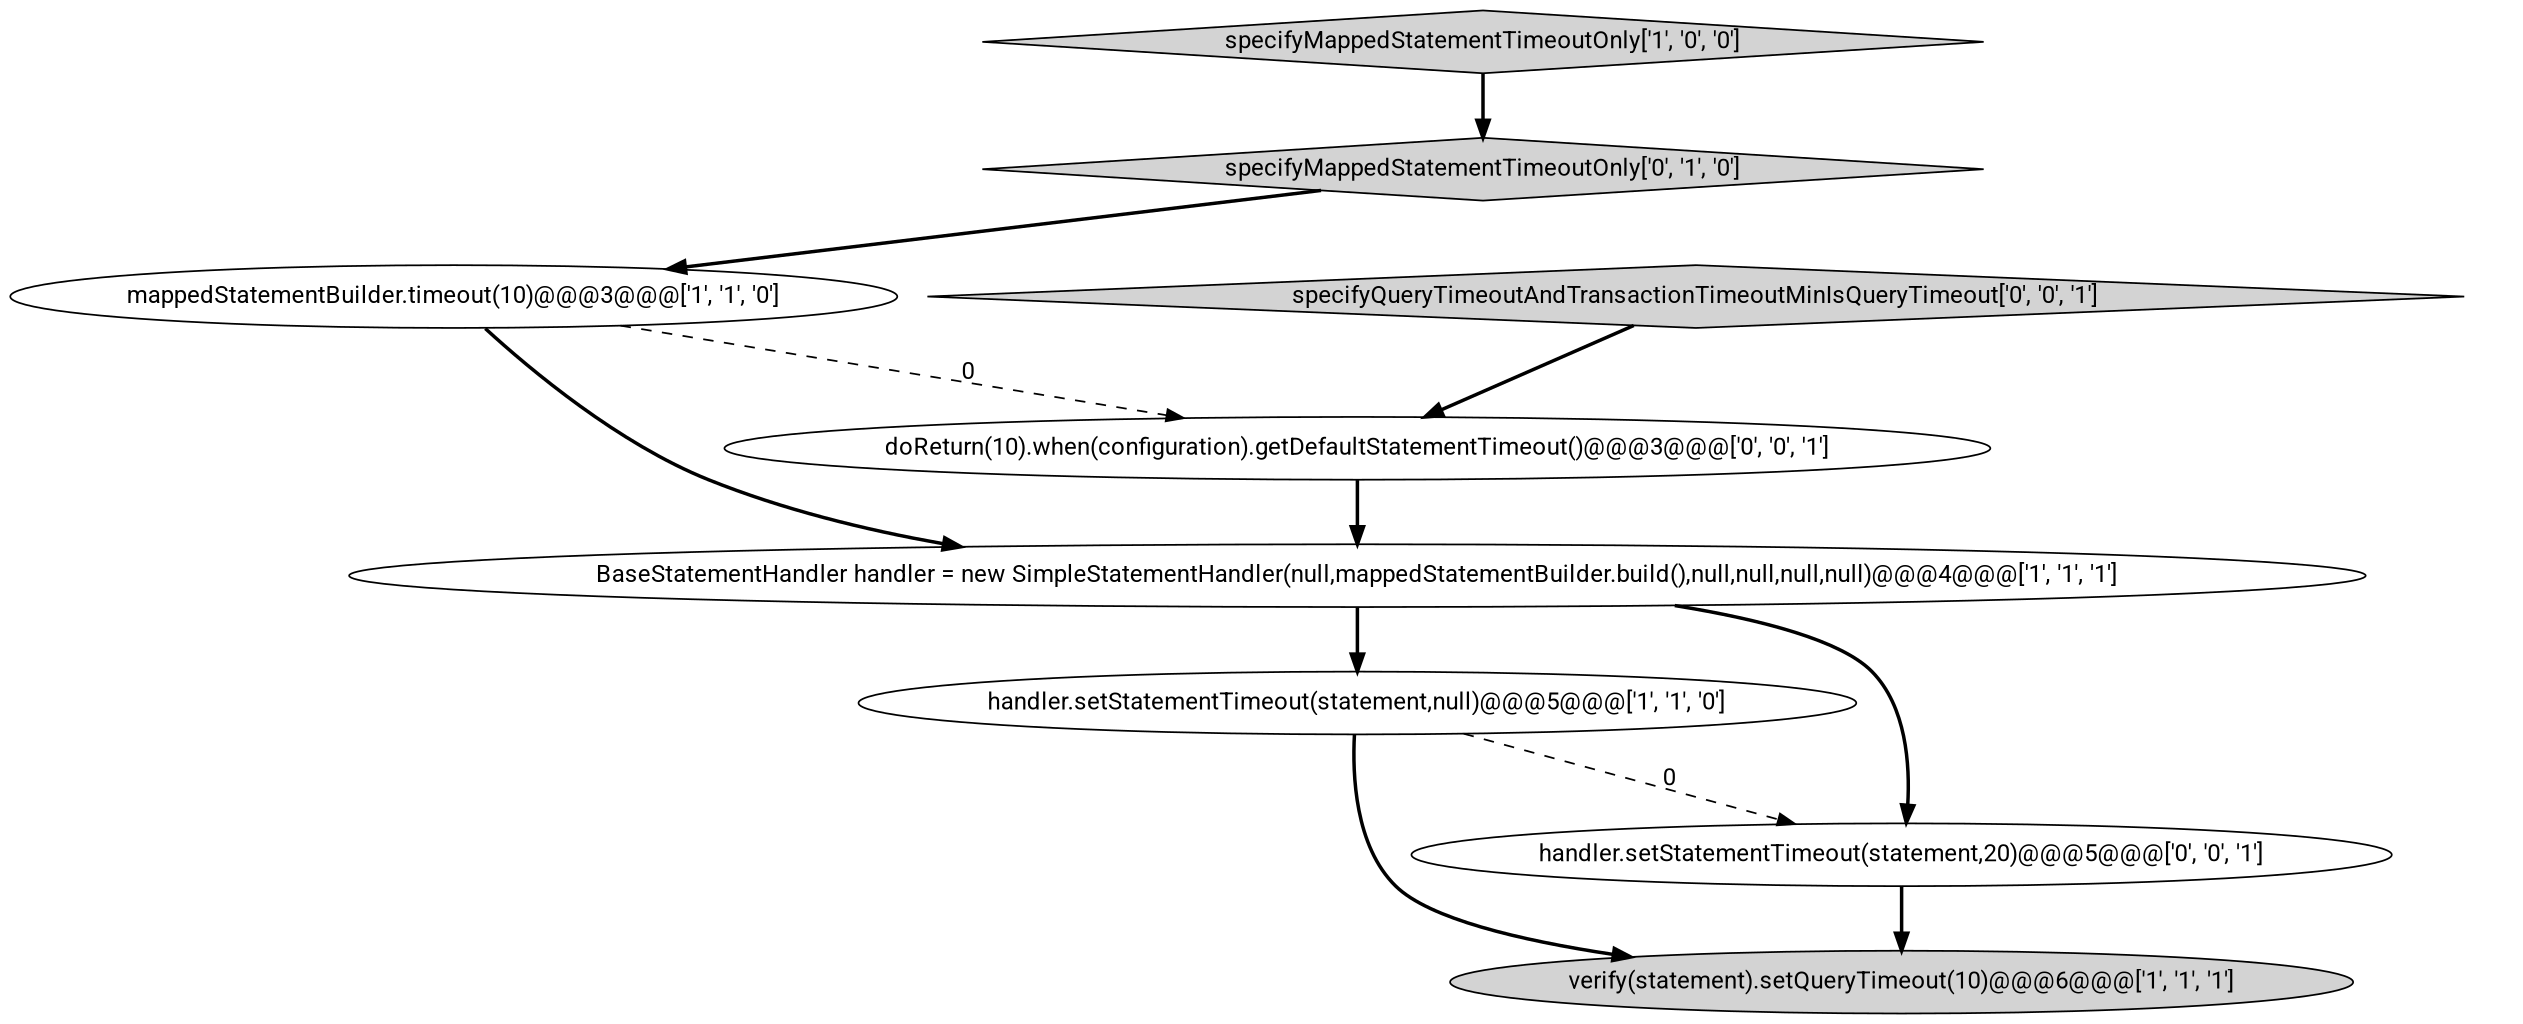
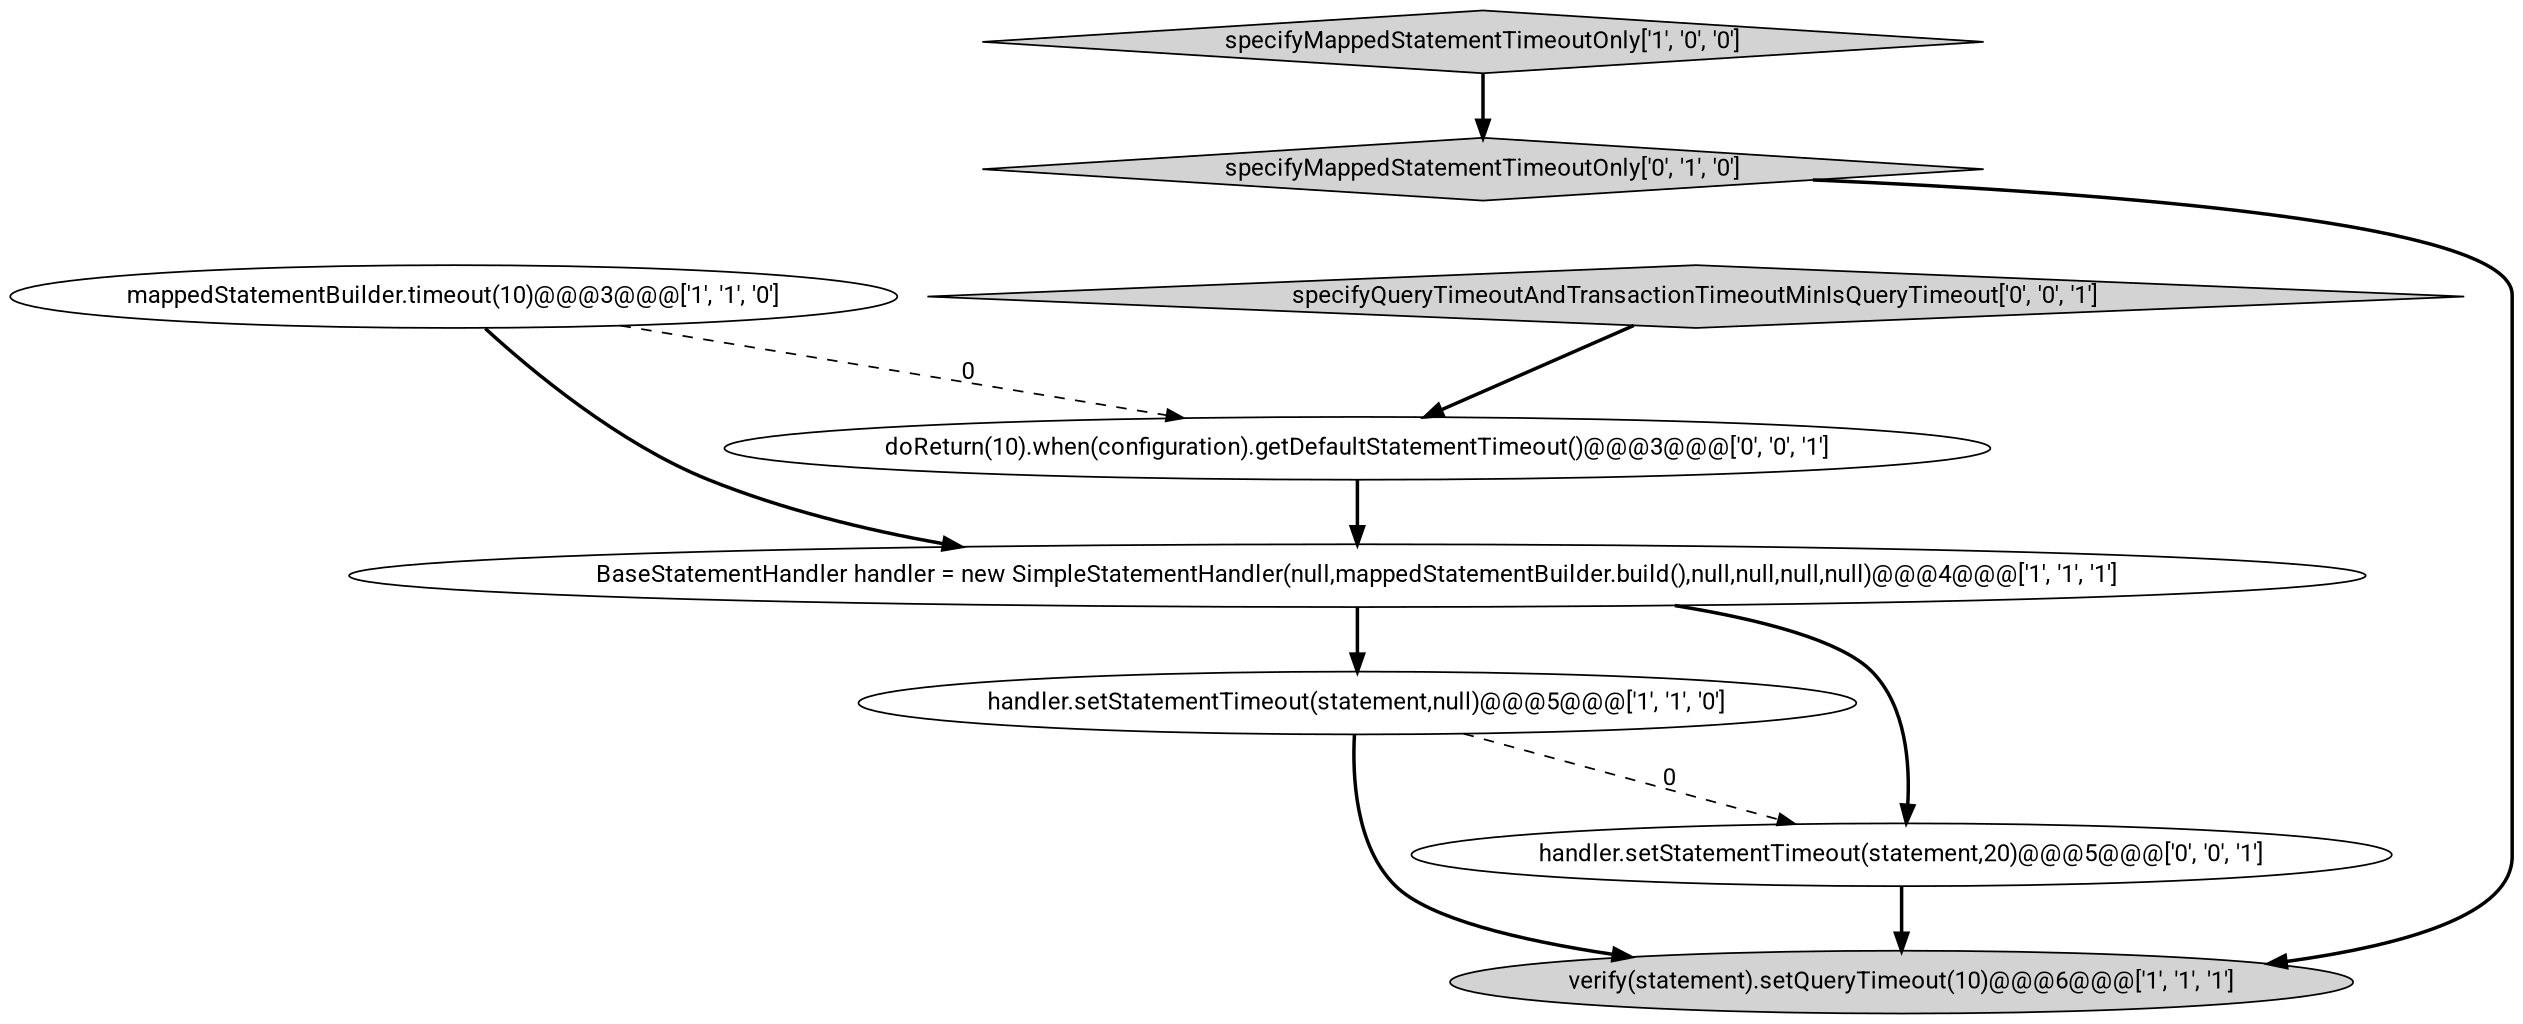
edge "specifyMappedStatementTimeoutOnly['0', '1', '0']" -> "mappedStatementBuilder.timeout(10)@@@3@@@['1', '1', '0']": now "specifyMappedStatementTimeoutOnly['0', '1', '0']" -> "verify(statement).setQueryTimeout(10)@@@6@@@['1', '1', '1']"
